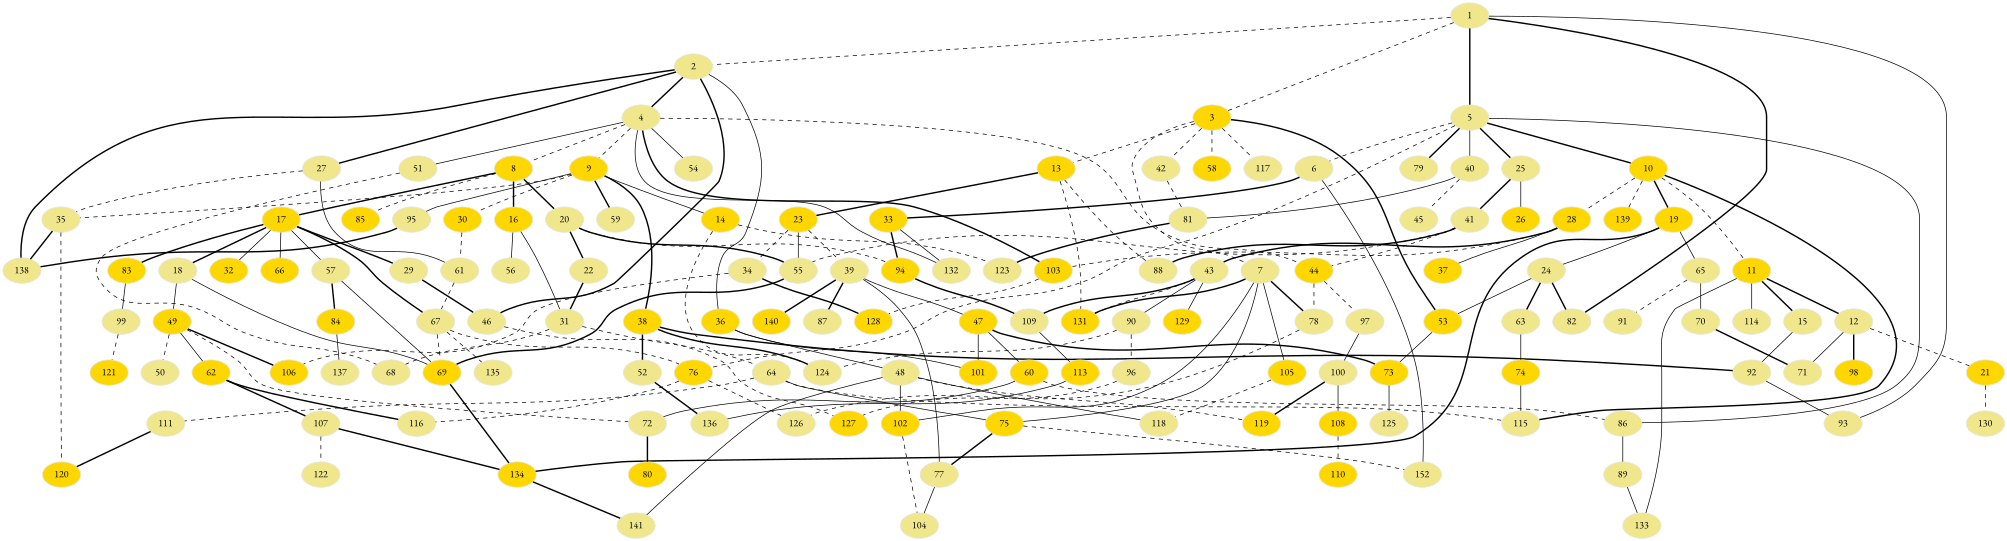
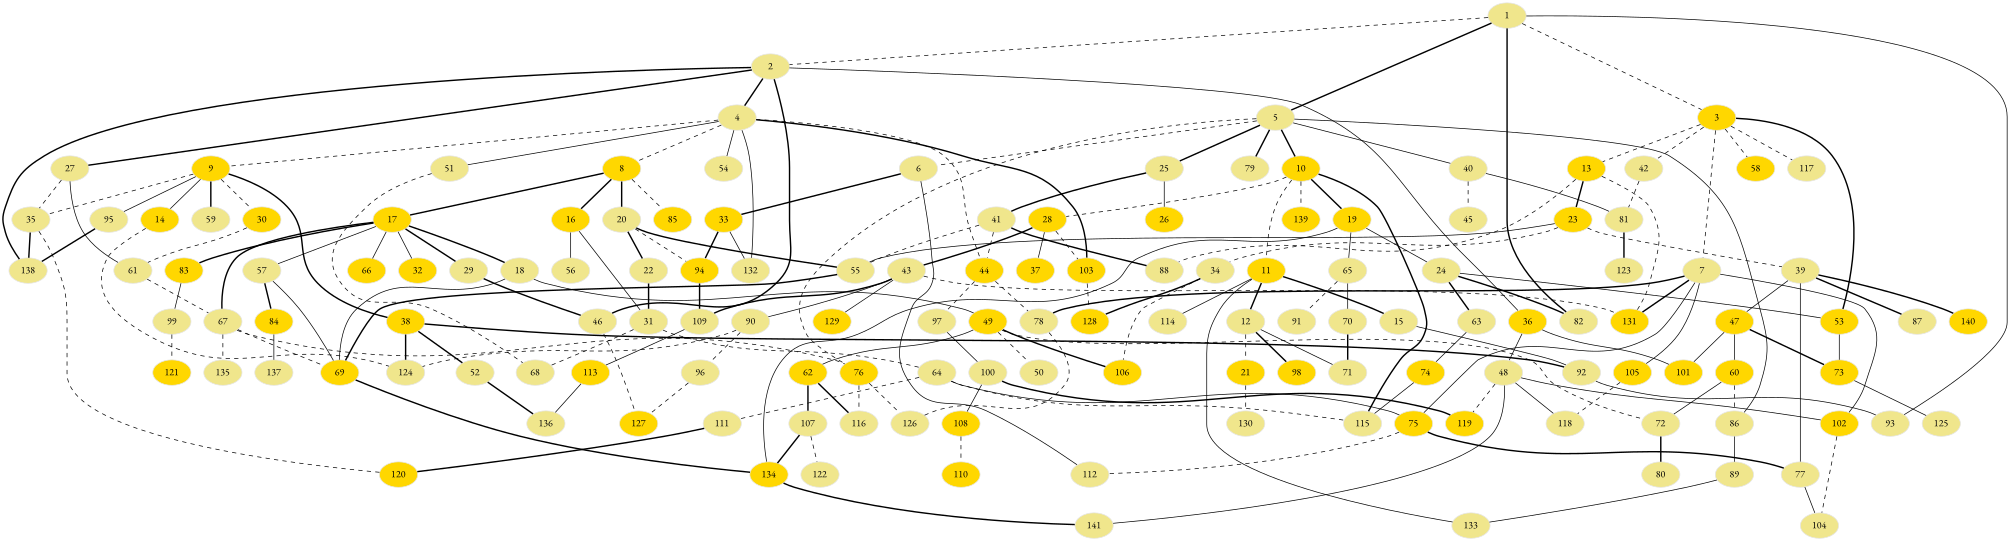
edge "14" -- "123": removed
edge "19" -- "134": style bold -> solid
node "80": fillcolor gold -> khaki
node "152": label "152" -> "112"
